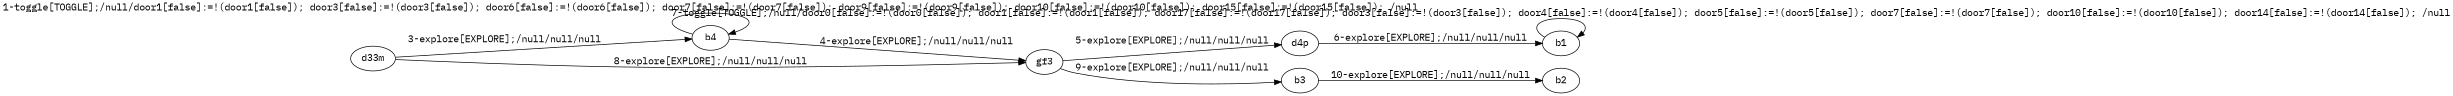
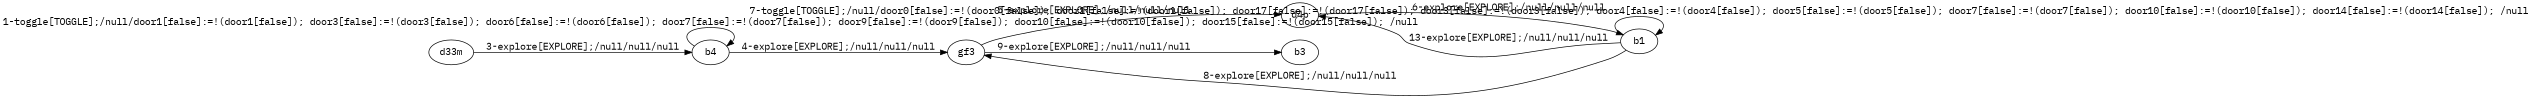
edge "b1" -> "d4p": added, label "13-explore[EXPLORE];/null/null/null"
edge "d33m" -> "gf3": now "b1" -> "gf3"
node "b2": removed
